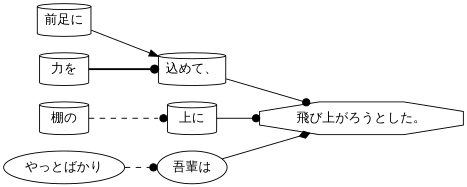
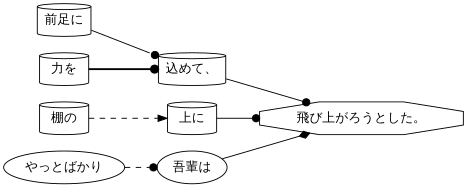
edge "前足に" -> "込めて、": arrowhead normal -> dot
edge "棚の" -> "上に": arrowhead dot -> normal
